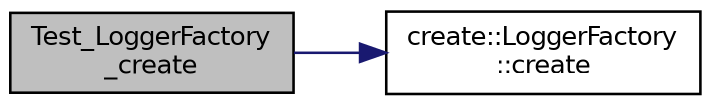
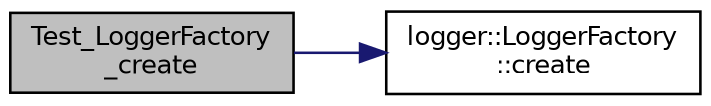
node "create::LoggerFactory ::create": label "create::LoggerFactory ::create" -> "logger::LoggerFactory ::create"
